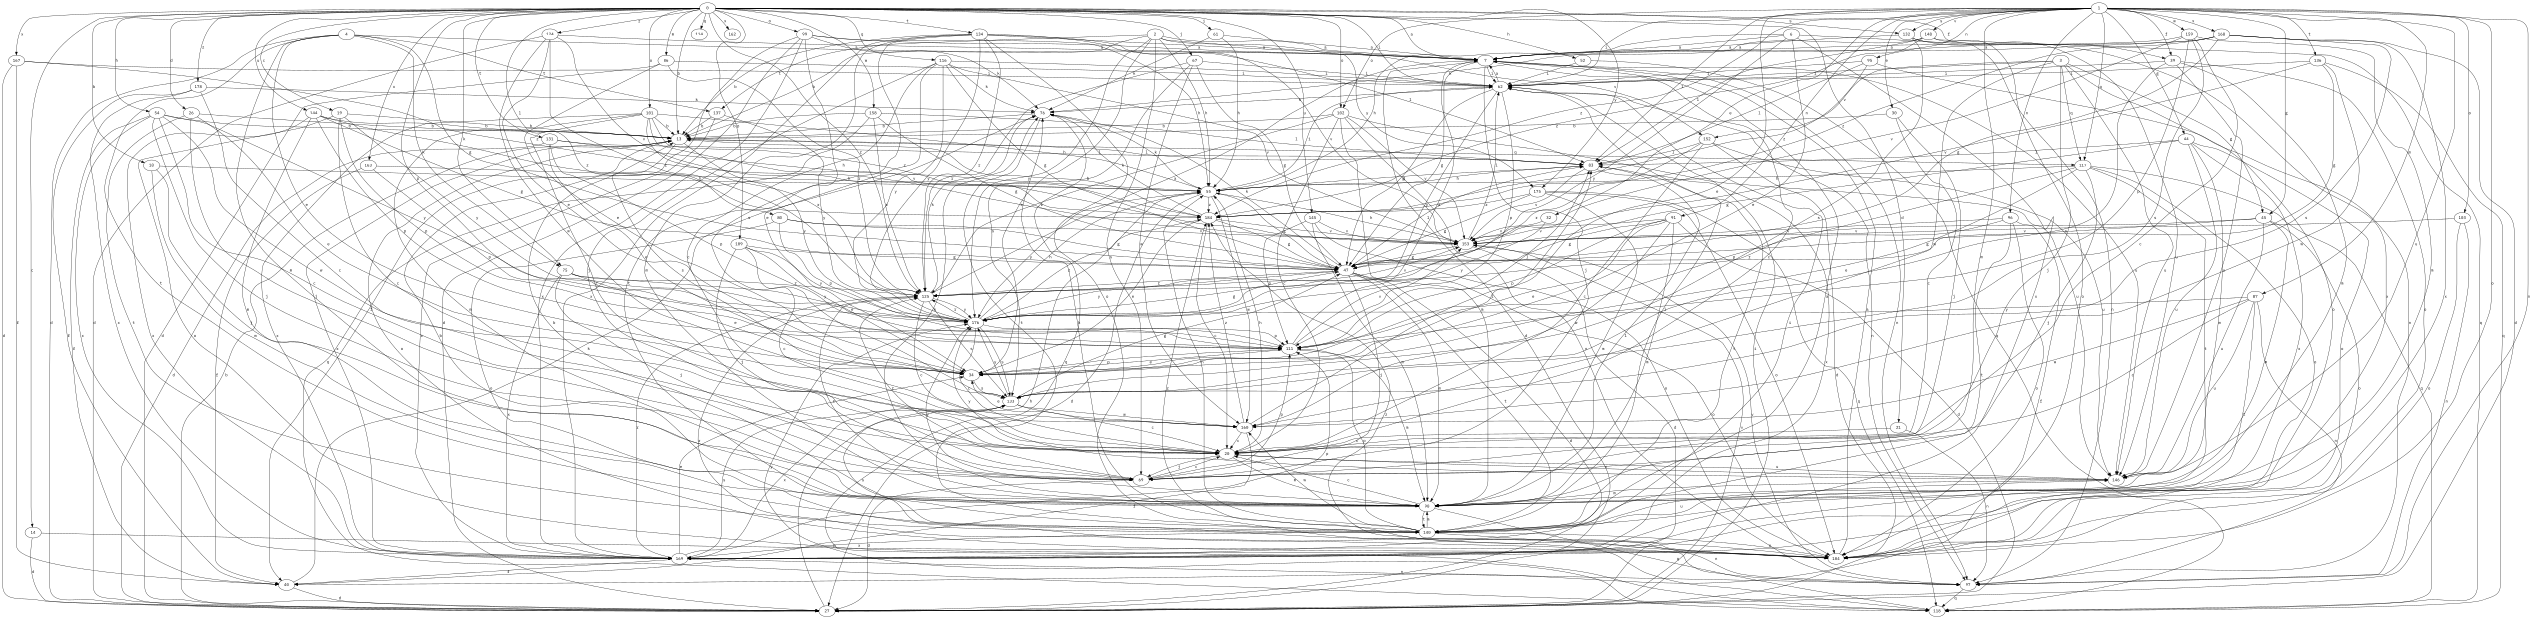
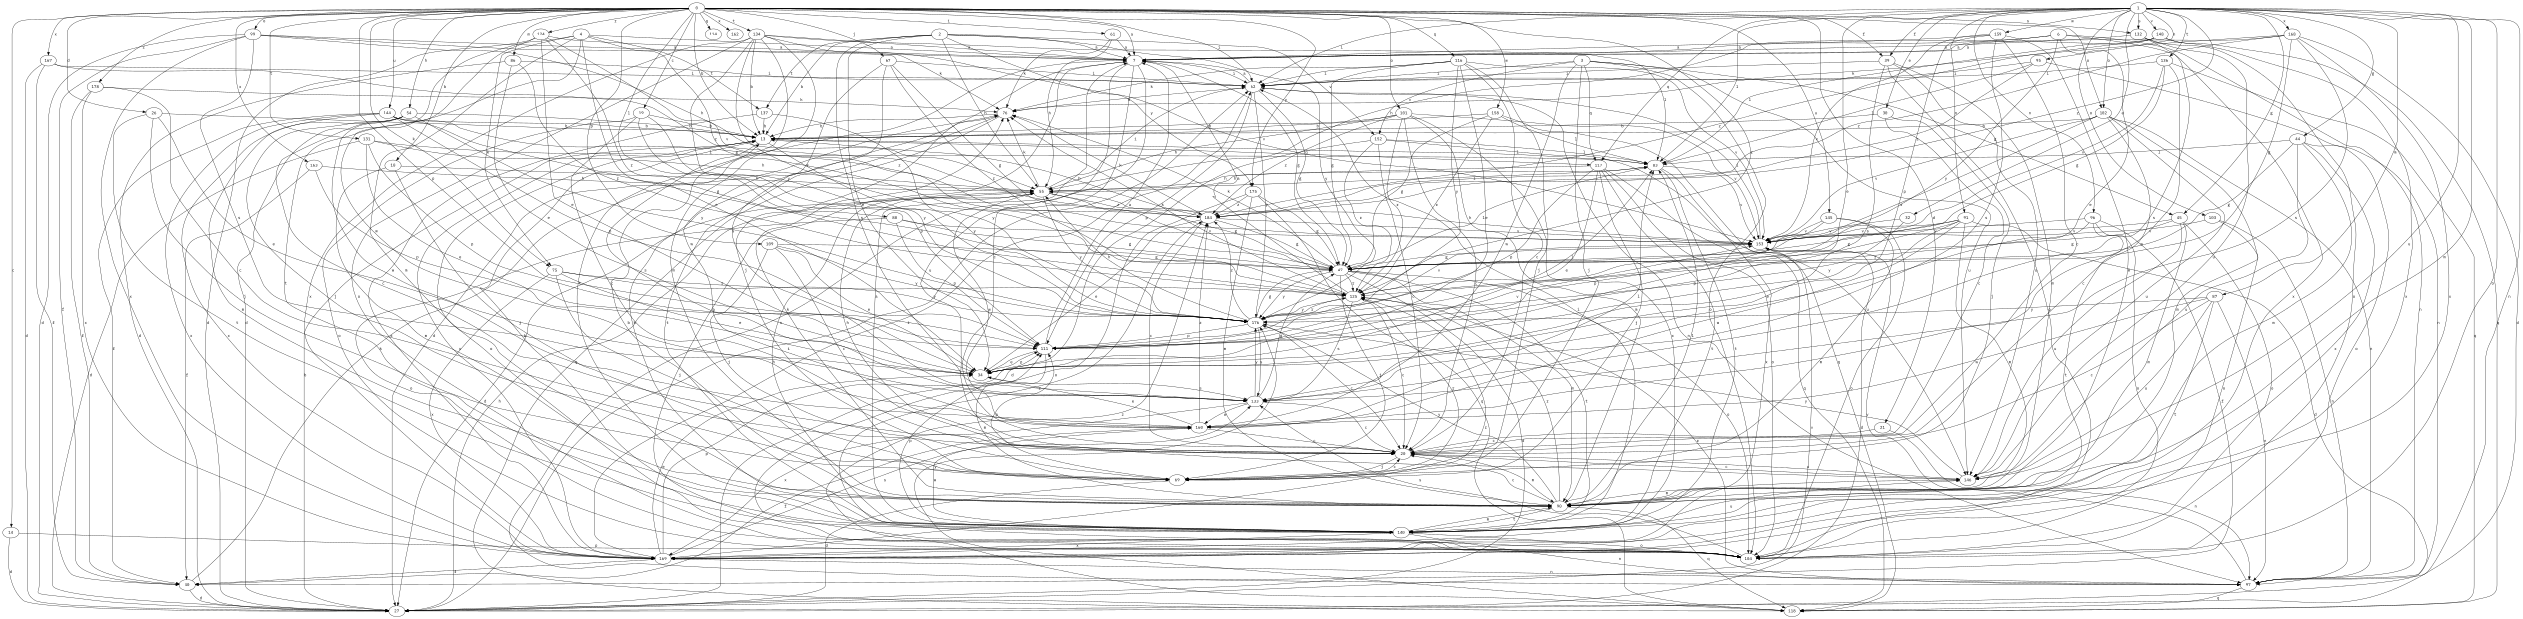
node "52": removed
edge "2" -> "69": now "2" -> "133"
edge "54" -> "40": now "144" -> "40"
